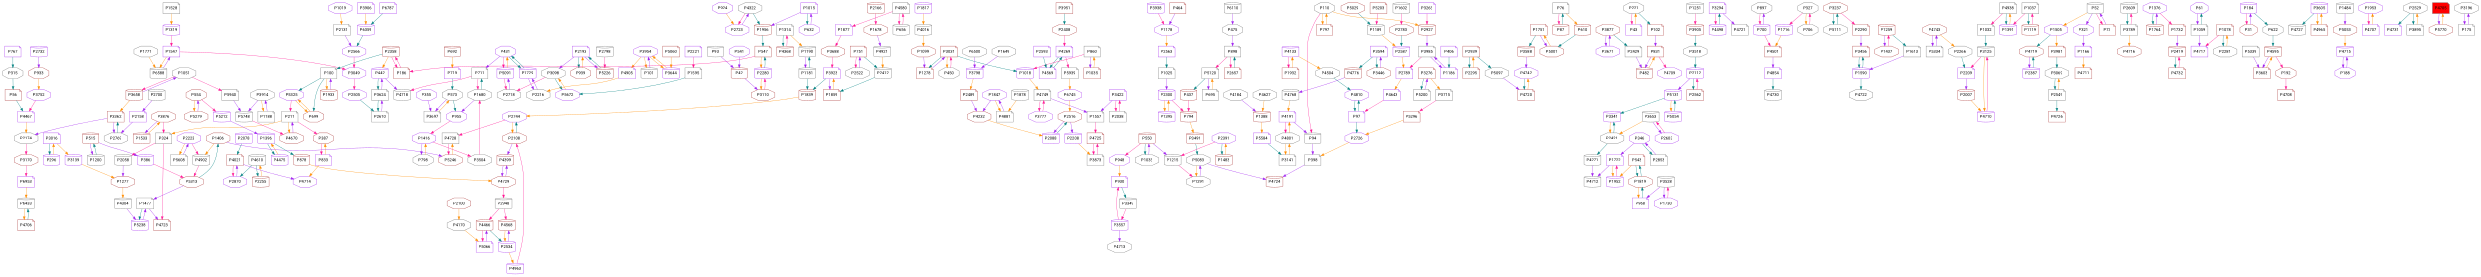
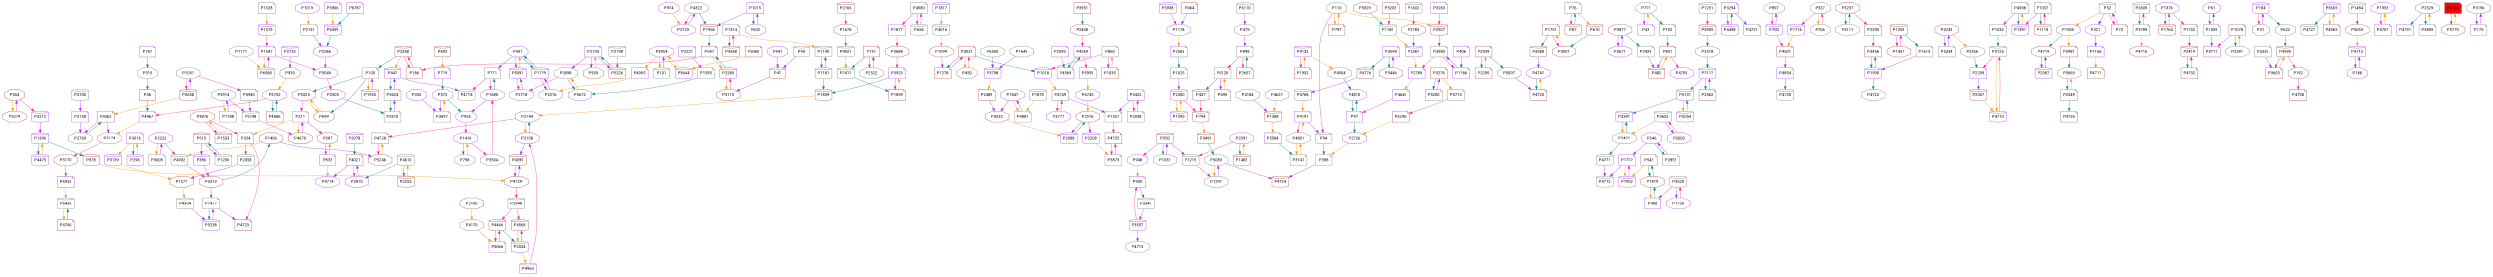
node "P4686": added
